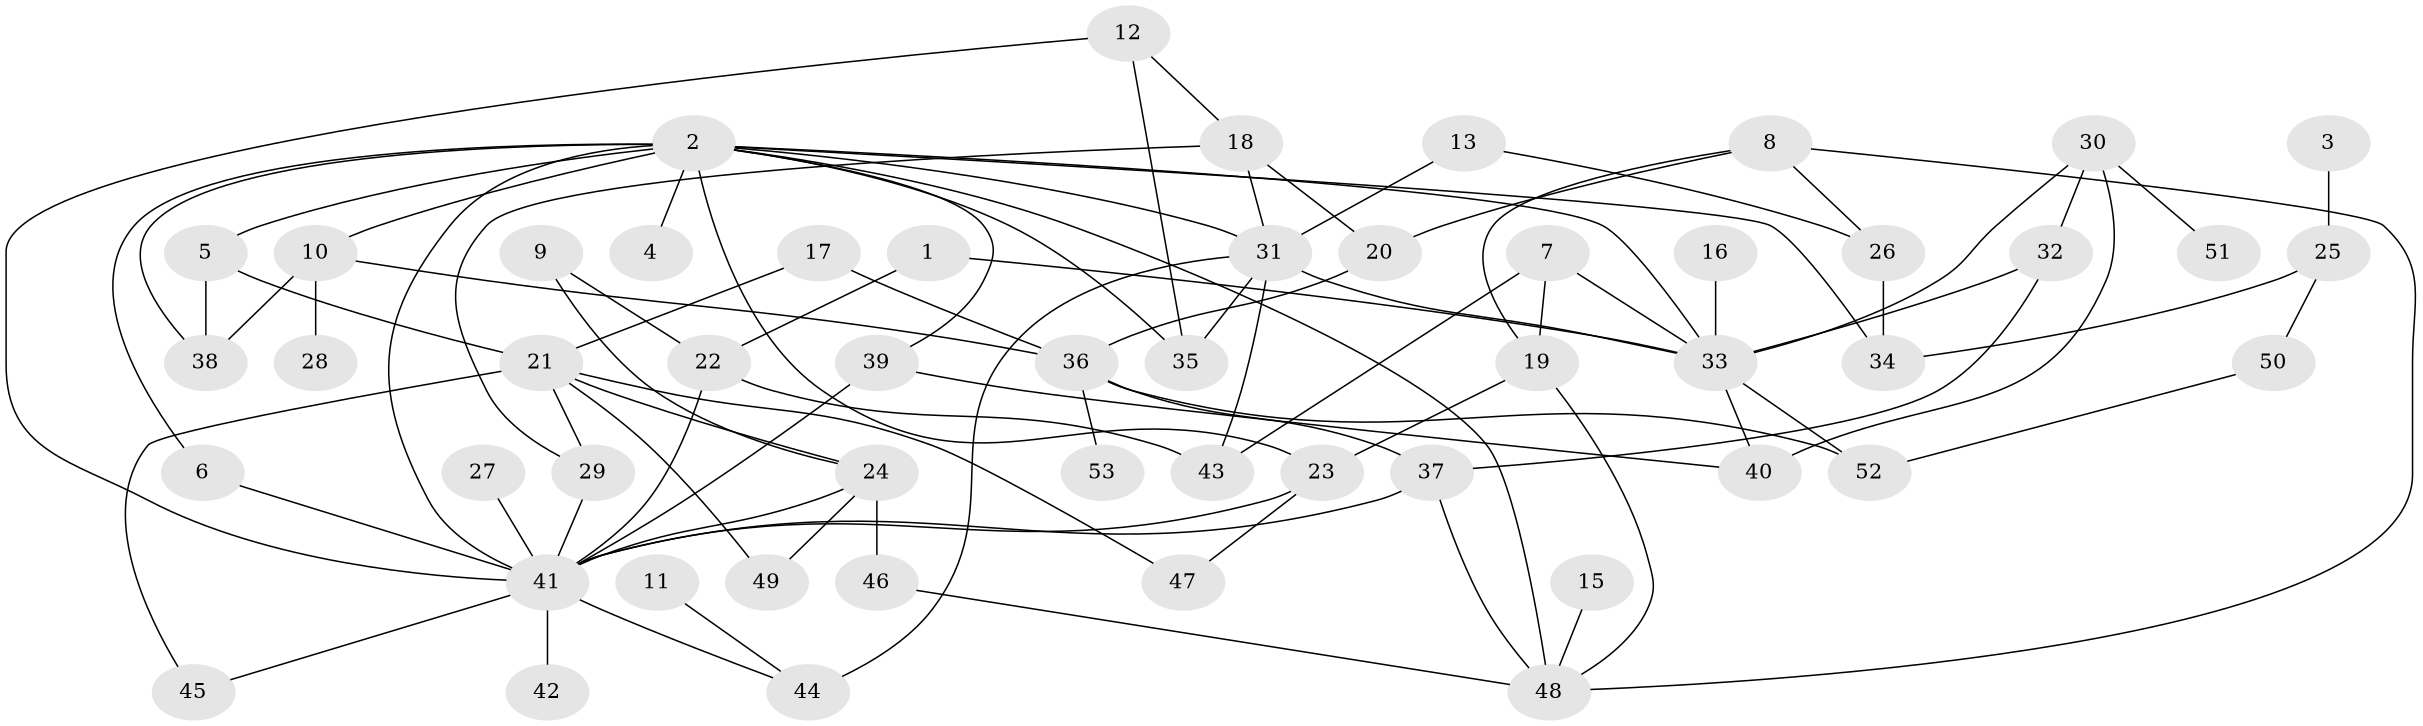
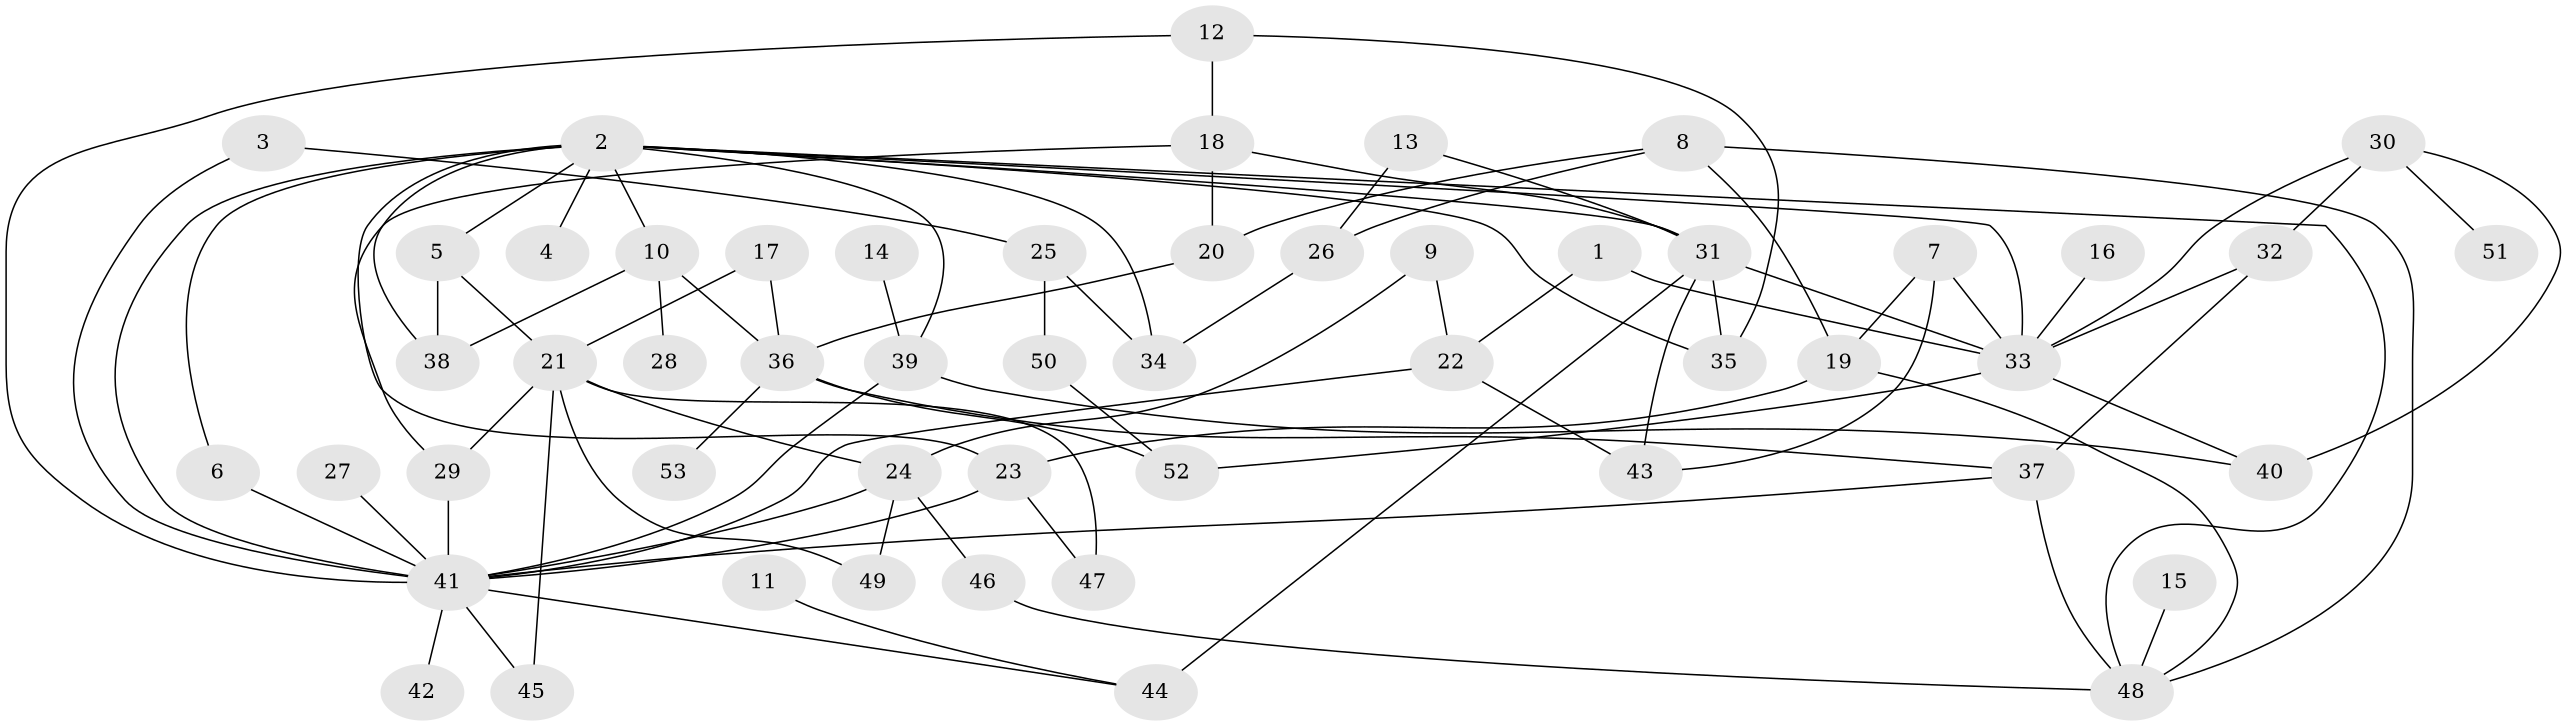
node "14": added
edge "3" -- "41": added
